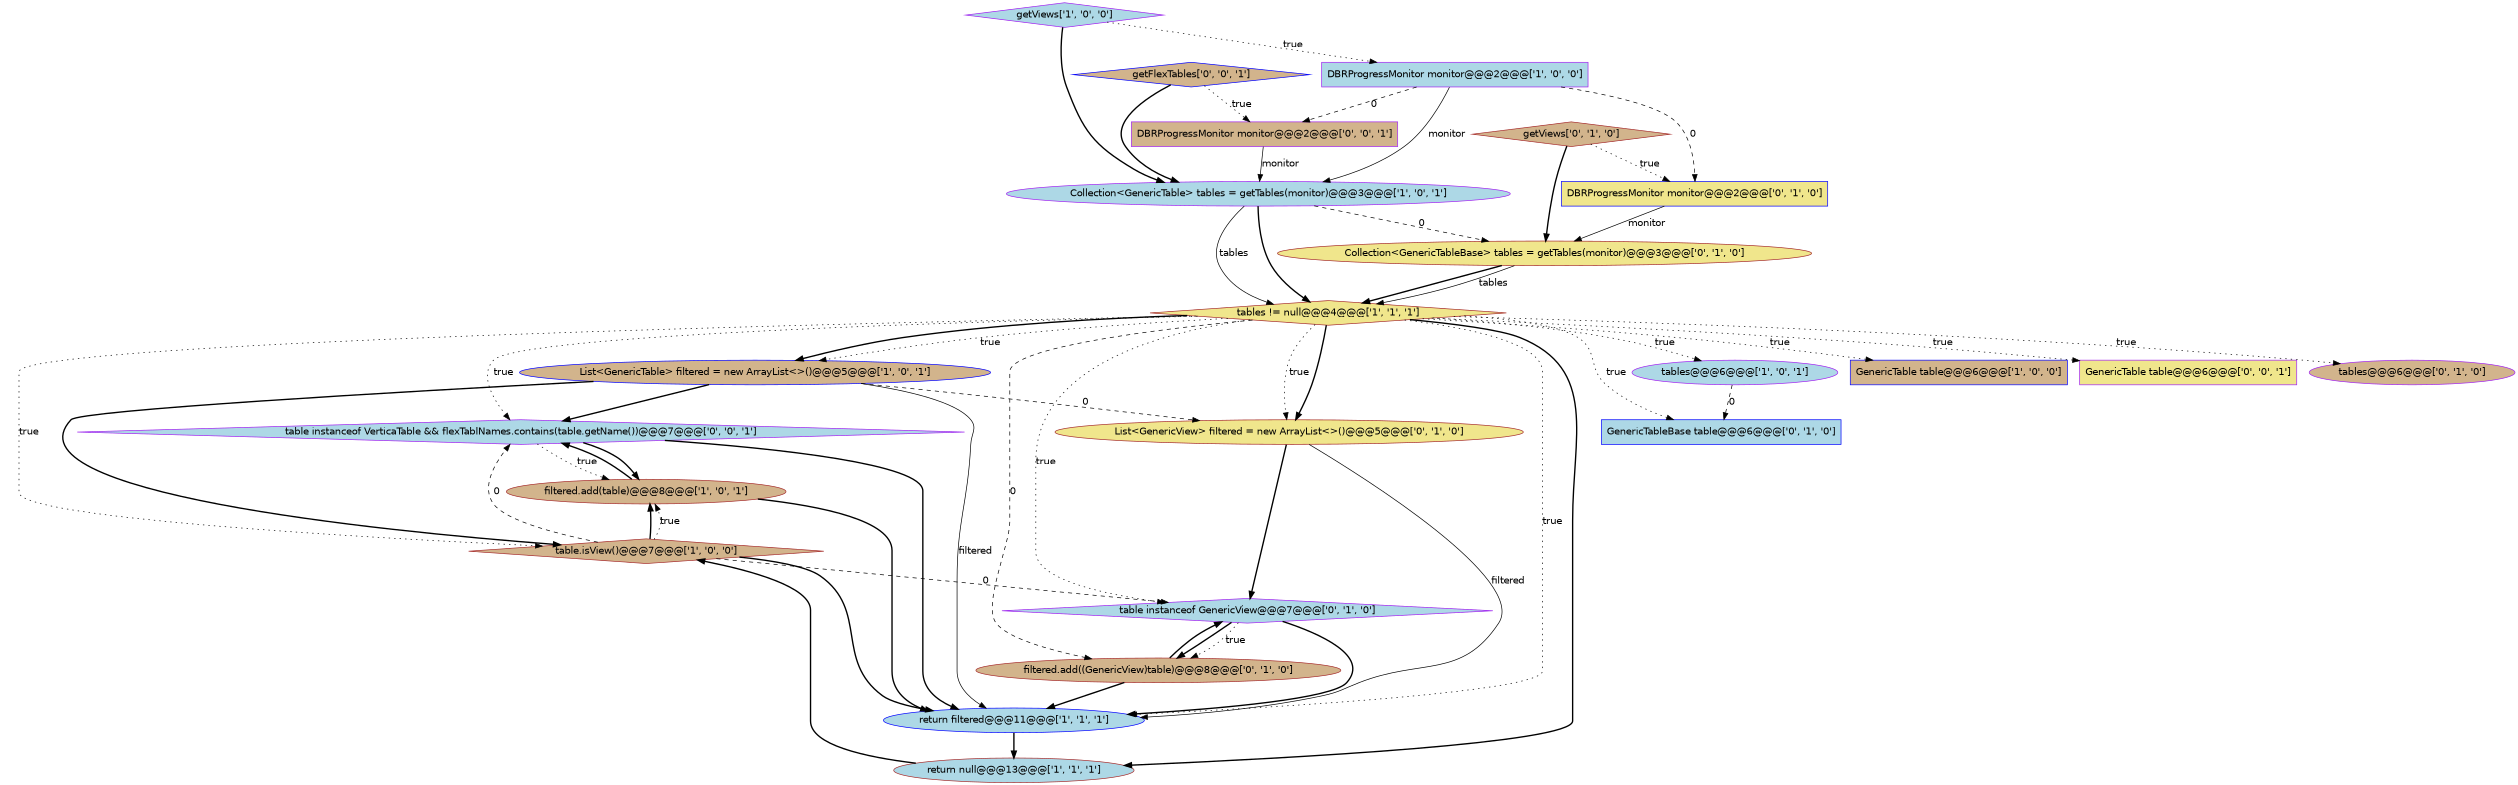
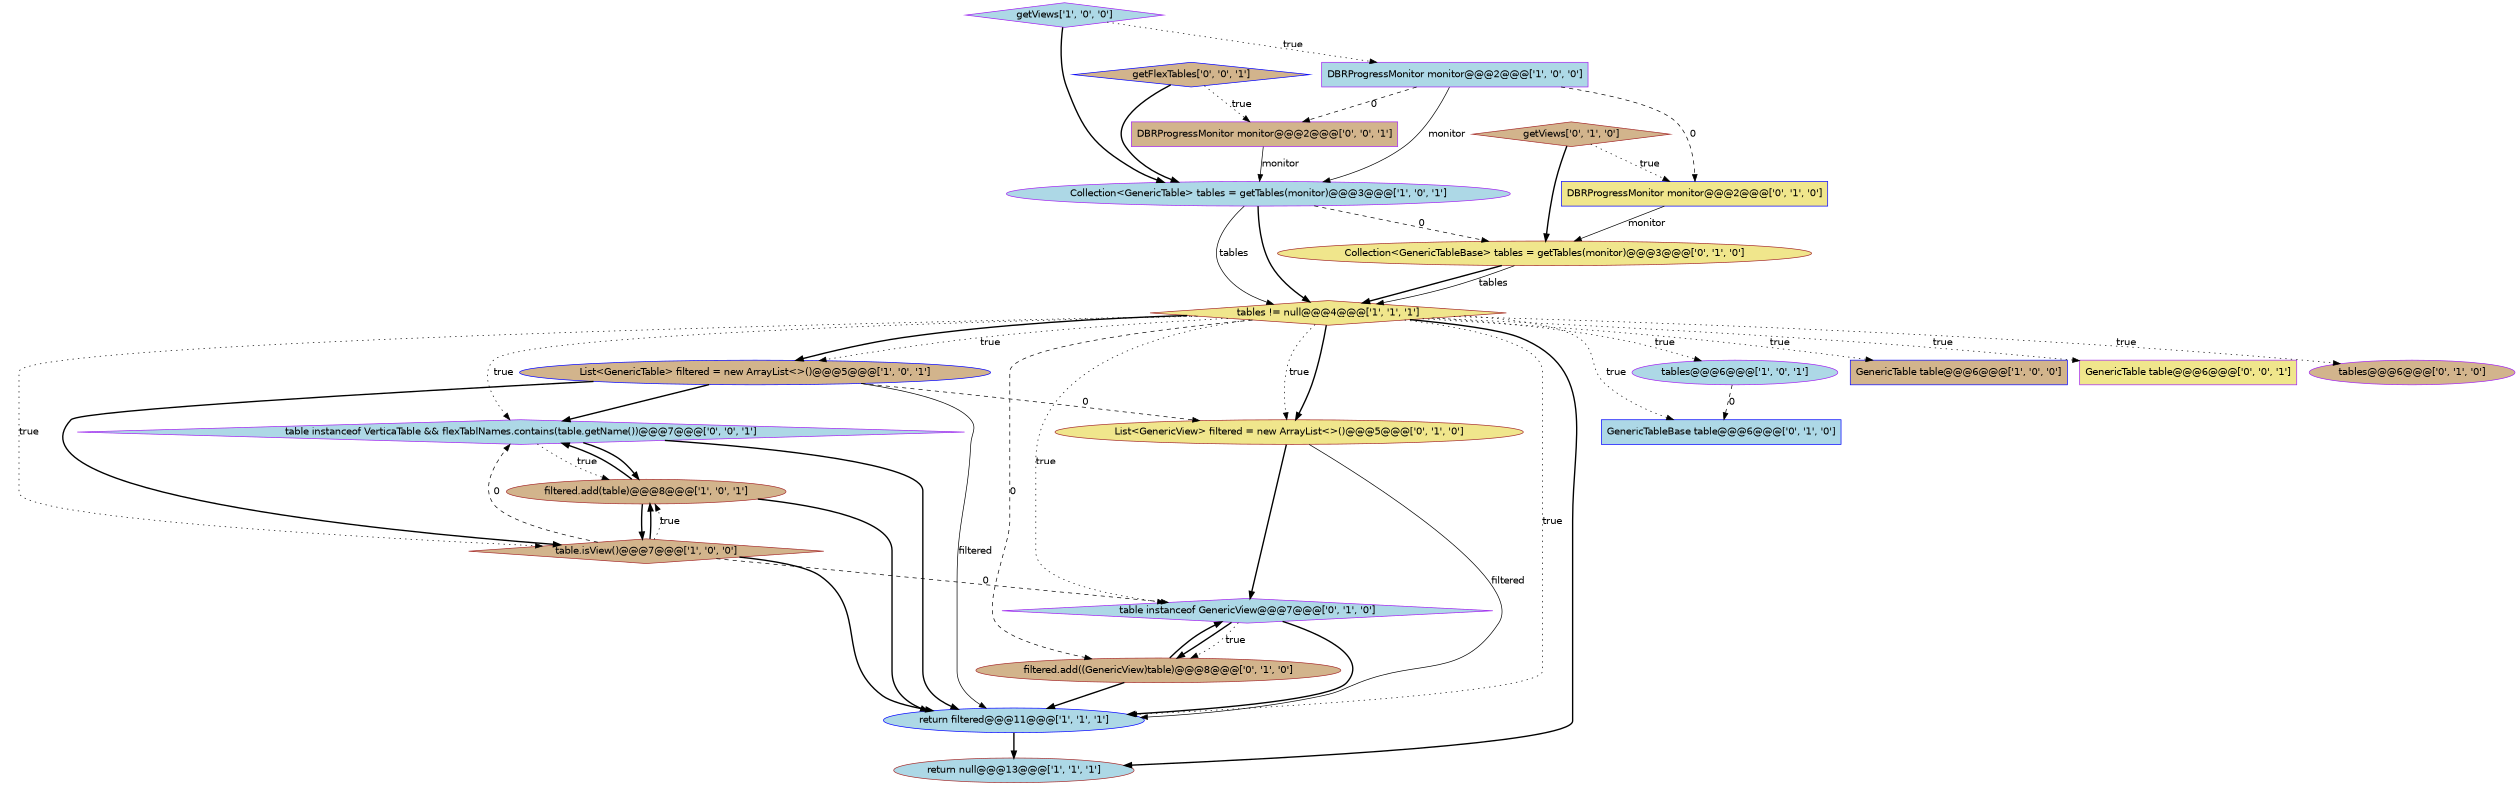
edge "return null@@@13@@@['1', '1', '1']" -> "table.isView()@@@7@@@['1', '0', '0']": now "filtered.add(table)@@@8@@@['1', '0', '1']" -> "table.isView()@@@7@@@['1', '0', '0']"
